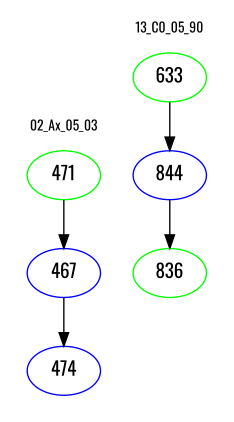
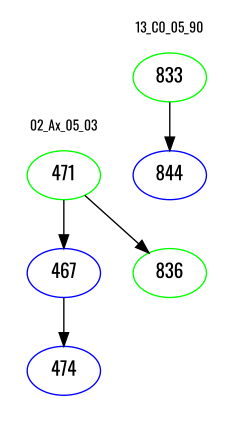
node "633": label "633" -> "833"
edge "844" -> "836": now "471" -> "836"
